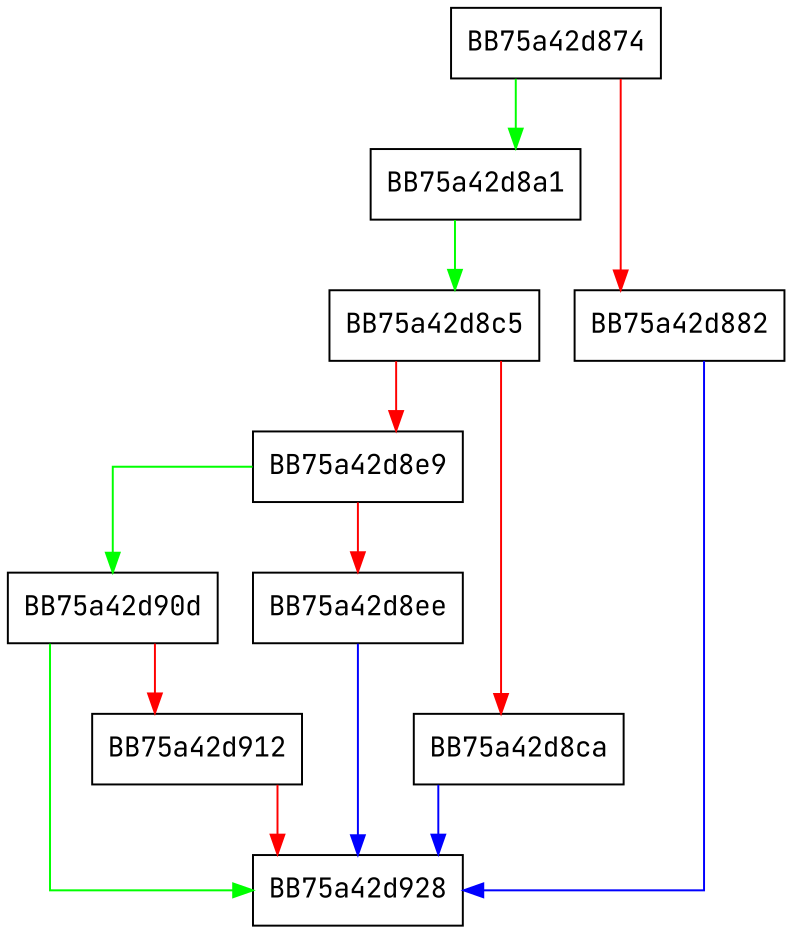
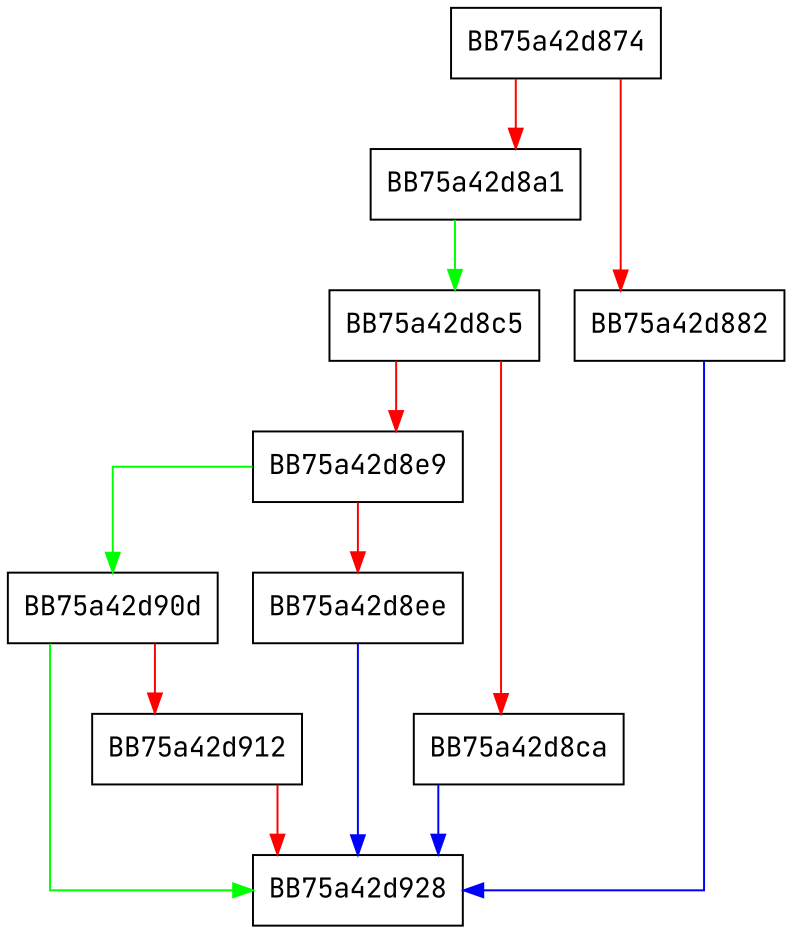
edge "BB75a42d874" -> "BB75a42d8a1": color green -> red
